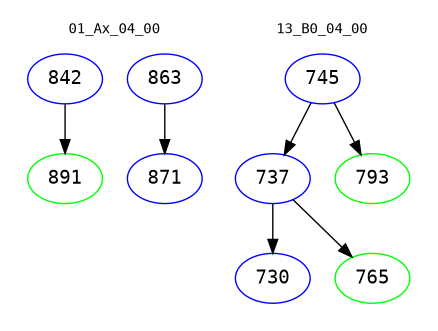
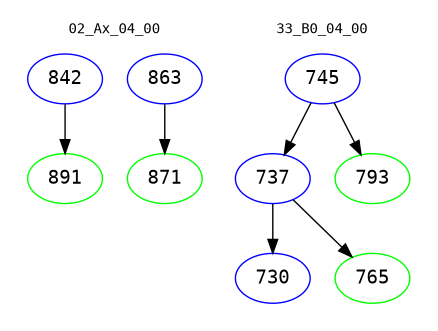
cluster "01_Ax_04_00": label "01_Ax_04_00" -> "02_Ax_04_00"
cluster "13_B0_04_00": label "13_B0_04_00" -> "33_B0_04_00"
node "871": color blue -> green
